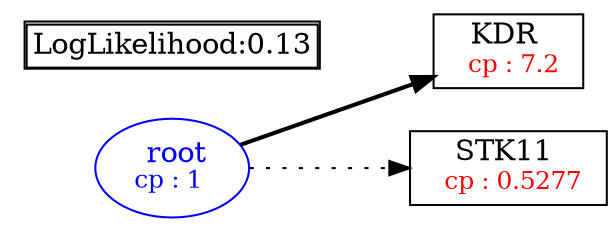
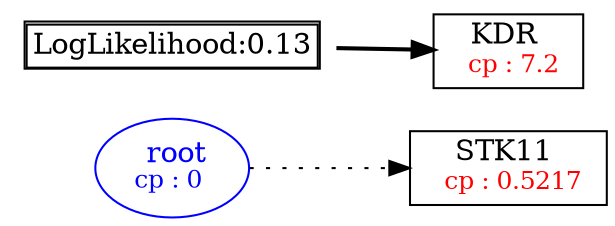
edge "root" -> "KDR": now "LogLikelihood:0.13" -> "KDR"
node "root": text "cp : 1" -> "cp : 0"
node "STK11": text "cp : 0.5277" -> "cp : 0.5217"
